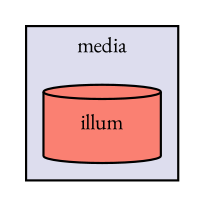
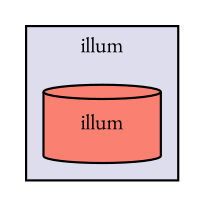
cluster "media": label "media" -> "illum"
